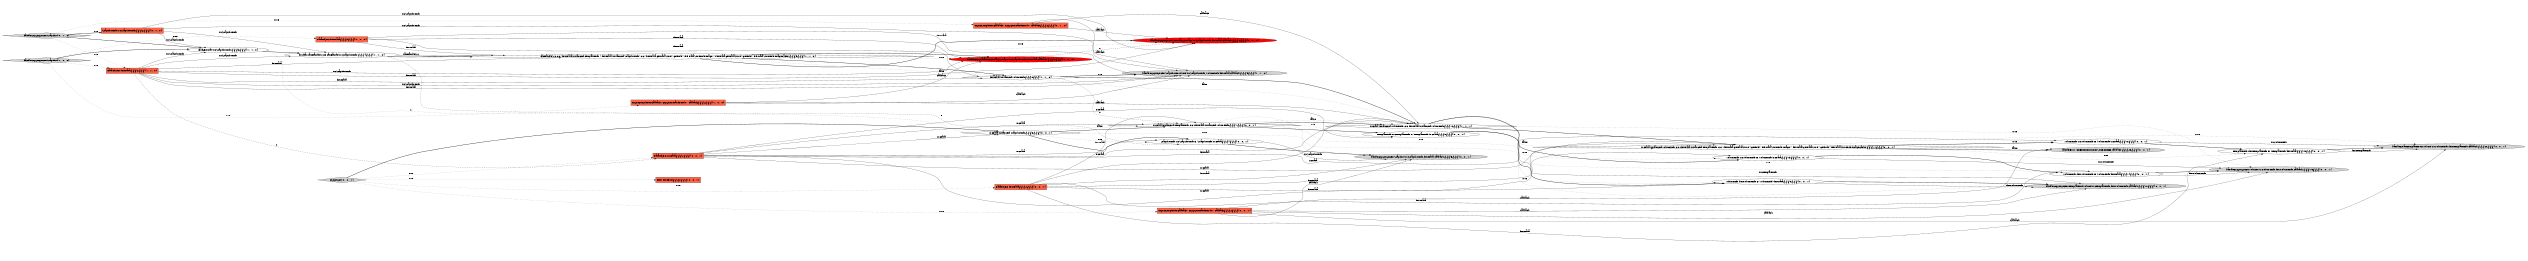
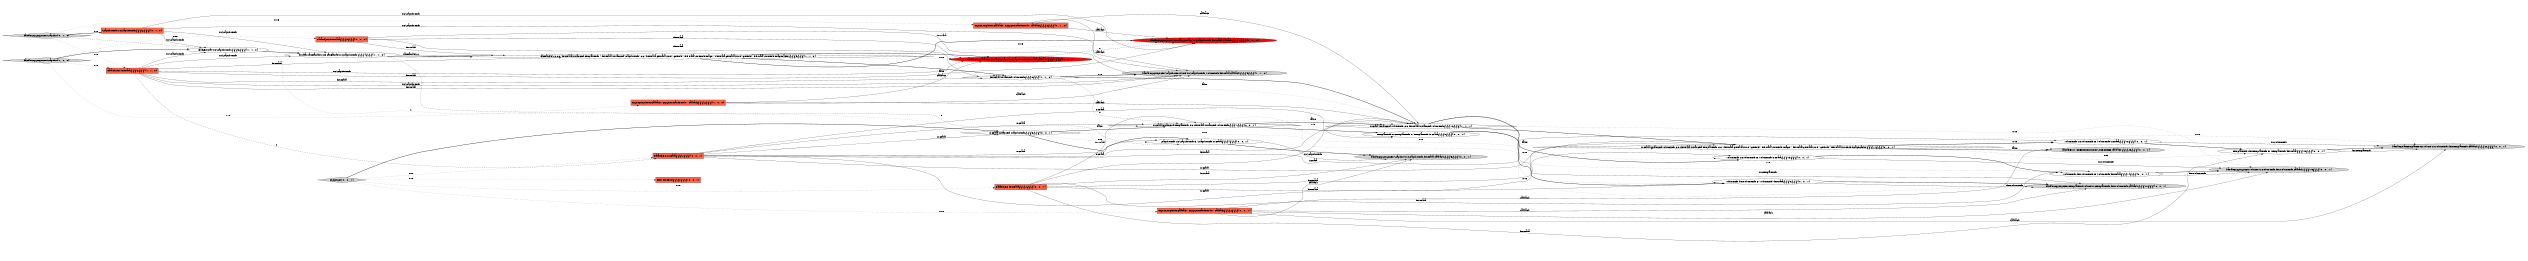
edge "handleCopyAsyncForSnapshot['0', '1', '0']" -> "verifyFormat(srcSnapshotInfo)@@@3@@@['1', '1', '0']": style bold -> dashed
